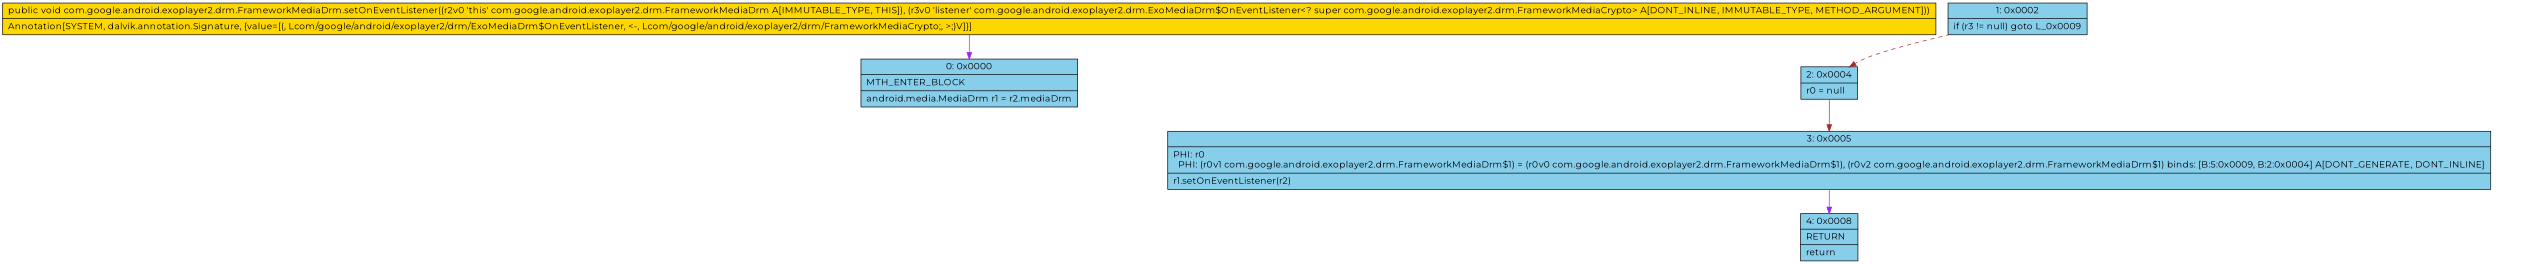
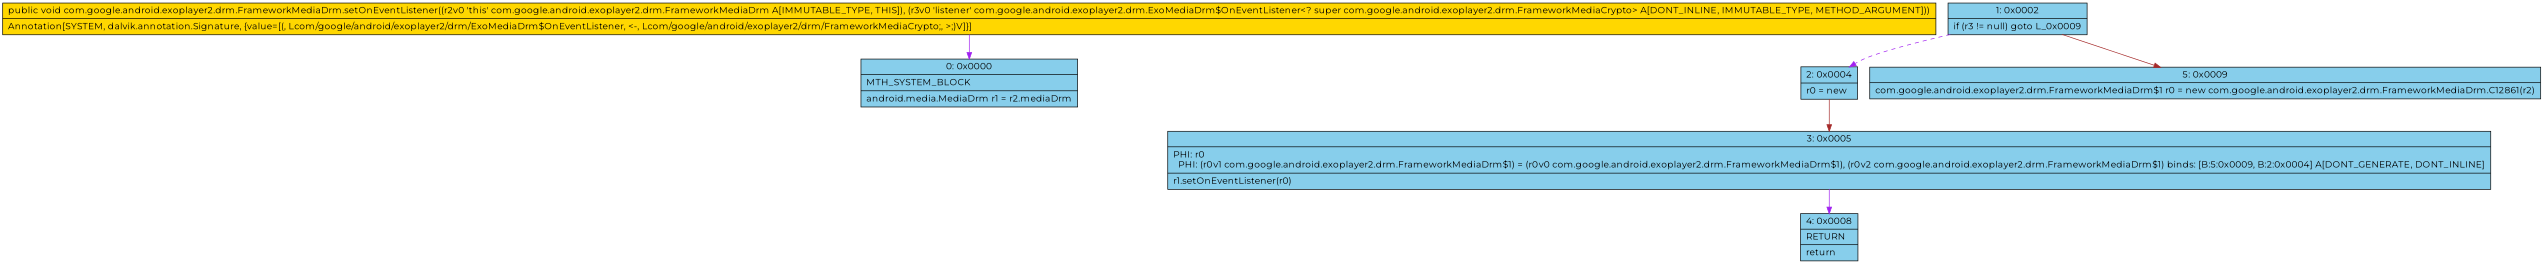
edge "1: 0x0002" -> "2: 0x0004": color brown -> purple
node "0: 0x0000": text "MTH_ENTER_BLOCK" -> "MTH_SYSTEM_BLOCK"
node "5: 0x0009": added
node "2: 0x0004": text "r0 = null" -> "r0 = new"
node "3: 0x0005": text "r1.setOnEventListener(r2)" -> "r1.setOnEventListener(r0)"
